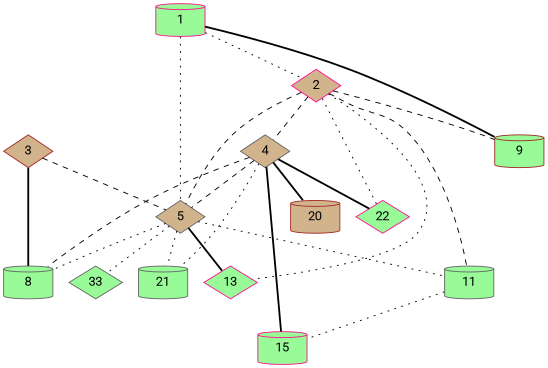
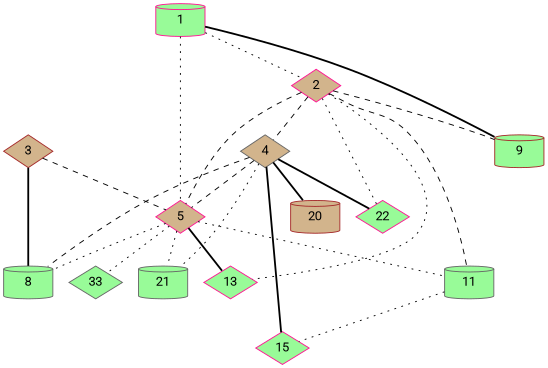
node "5": color gray40 -> deeppink
node "15": shape cylinder -> diamond
